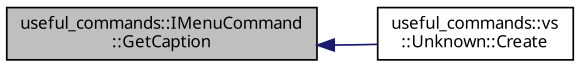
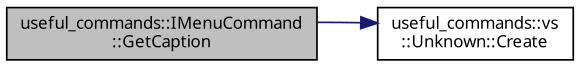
edge "useful_commands::vs ::Unknown::Create" -> "useful_commands::IMenuCommand ::GetCaption": reversed
